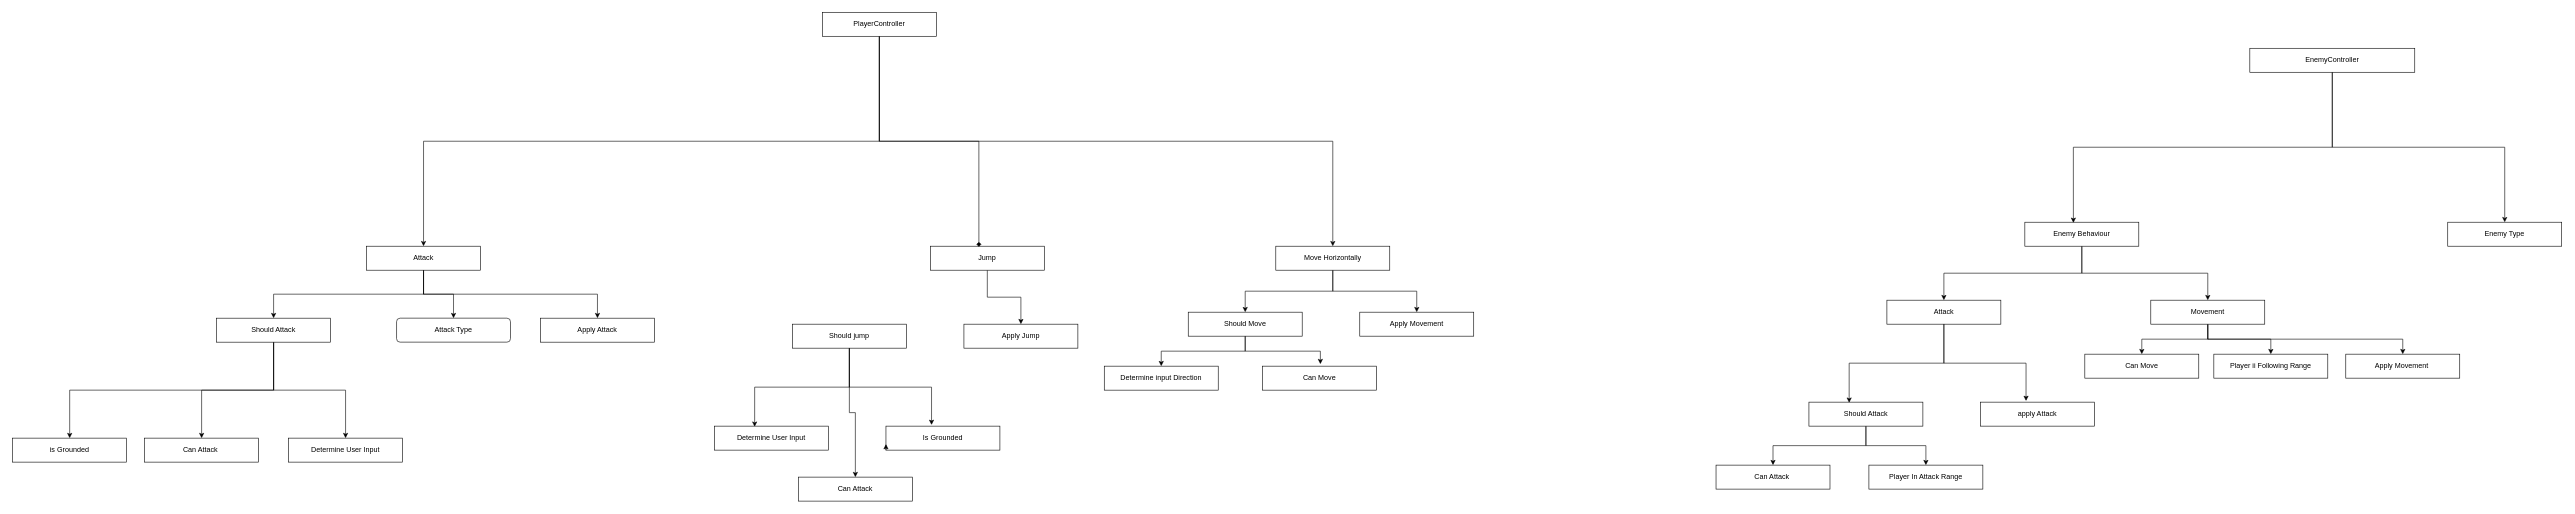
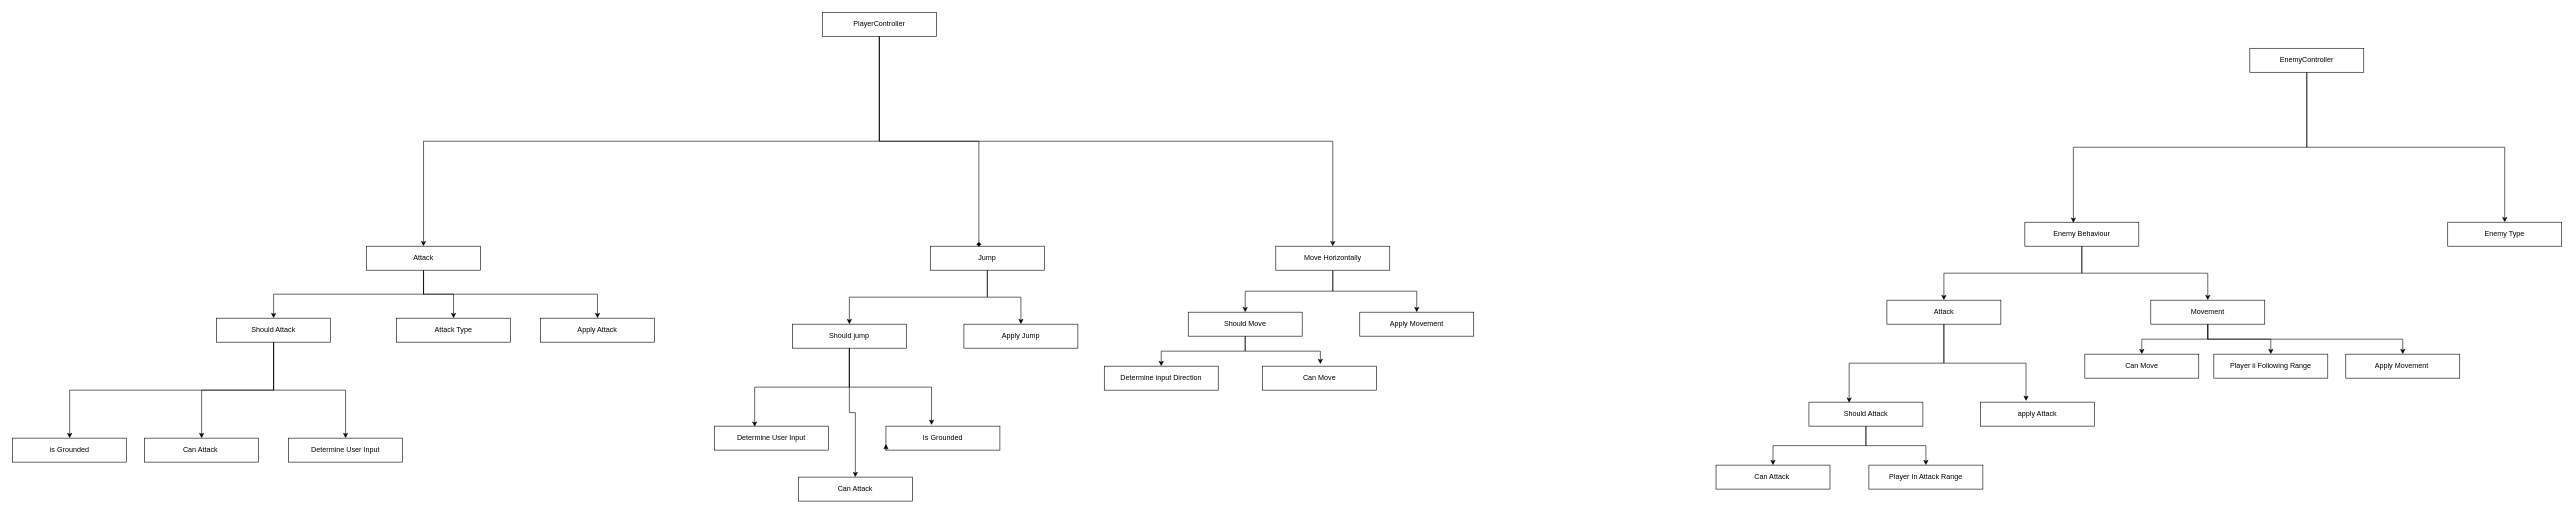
node "EnemyController": size 165x24 -> 114x24
edge "Jump" -> "Should jump": added
node "Attack Type": shape rounded rectangle -> rectangle
